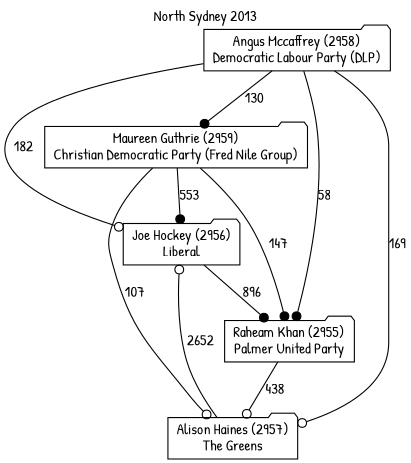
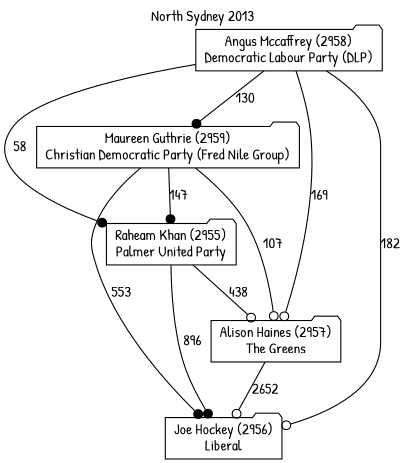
edge "Joe Hockey (2956) Liberal" -> "Raheam Khan (2955) Palmer United Party": reversed
